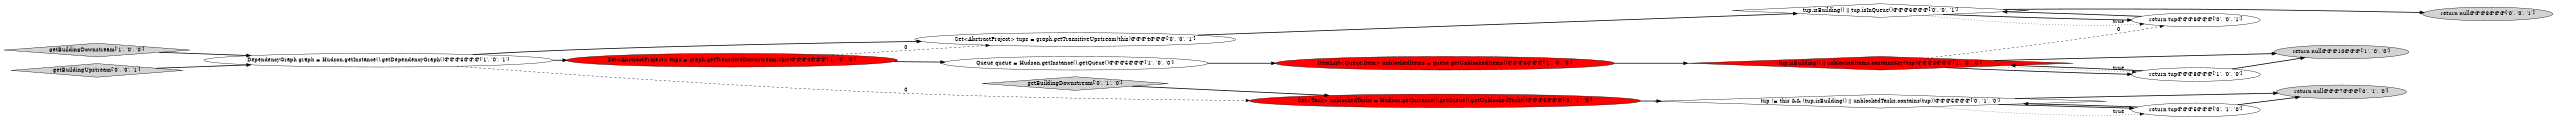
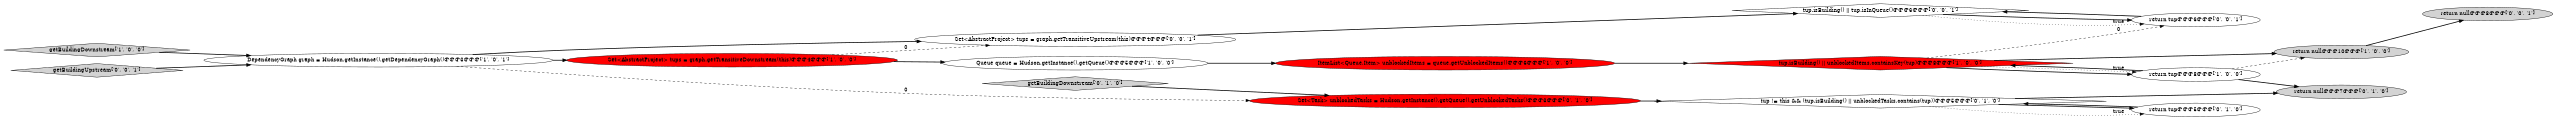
edge "tup.isBuilding() || tup.isInQueue()@@@6@@@['0', '0', '1']" -> "return null@@@8@@@['0', '0', '1']": now "return null@@@10@@@['1', '0', '0']" -> "return null@@@8@@@['0', '0', '1']"
edge "return tup@@@8@@@['1', '0', '0']" -> "return null@@@10@@@['1', '0', '0']": style bold -> dashed
edge "return tup@@@5@@@['0', '1', '0']" -> "return null@@@7@@@['0', '1', '0']": now "return tup@@@8@@@['1', '0', '0']" -> "return null@@@7@@@['0', '1', '0']"
